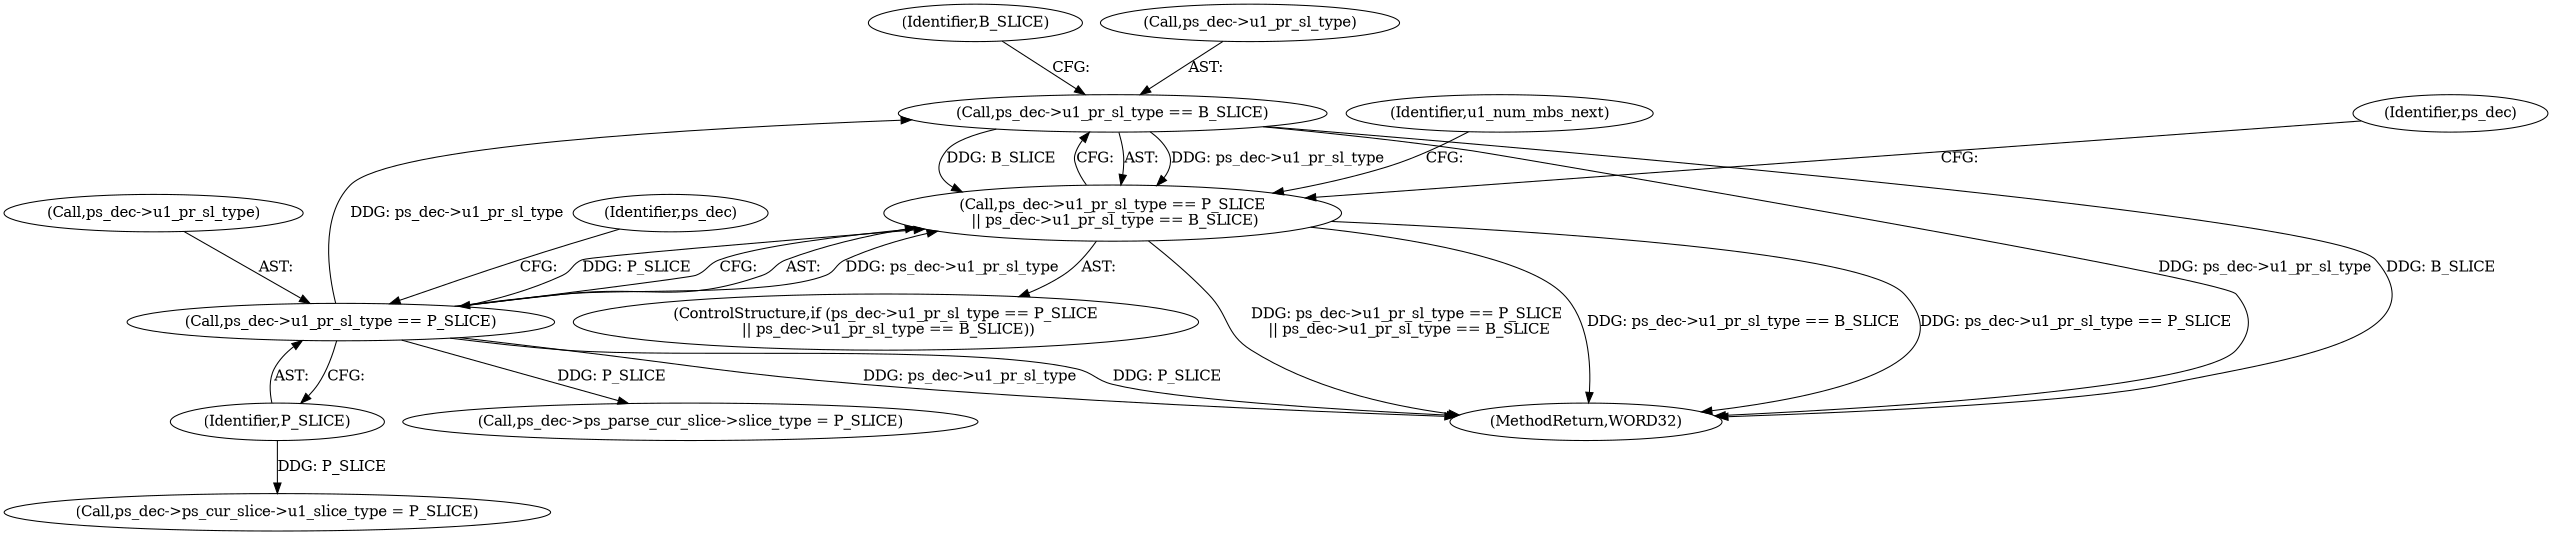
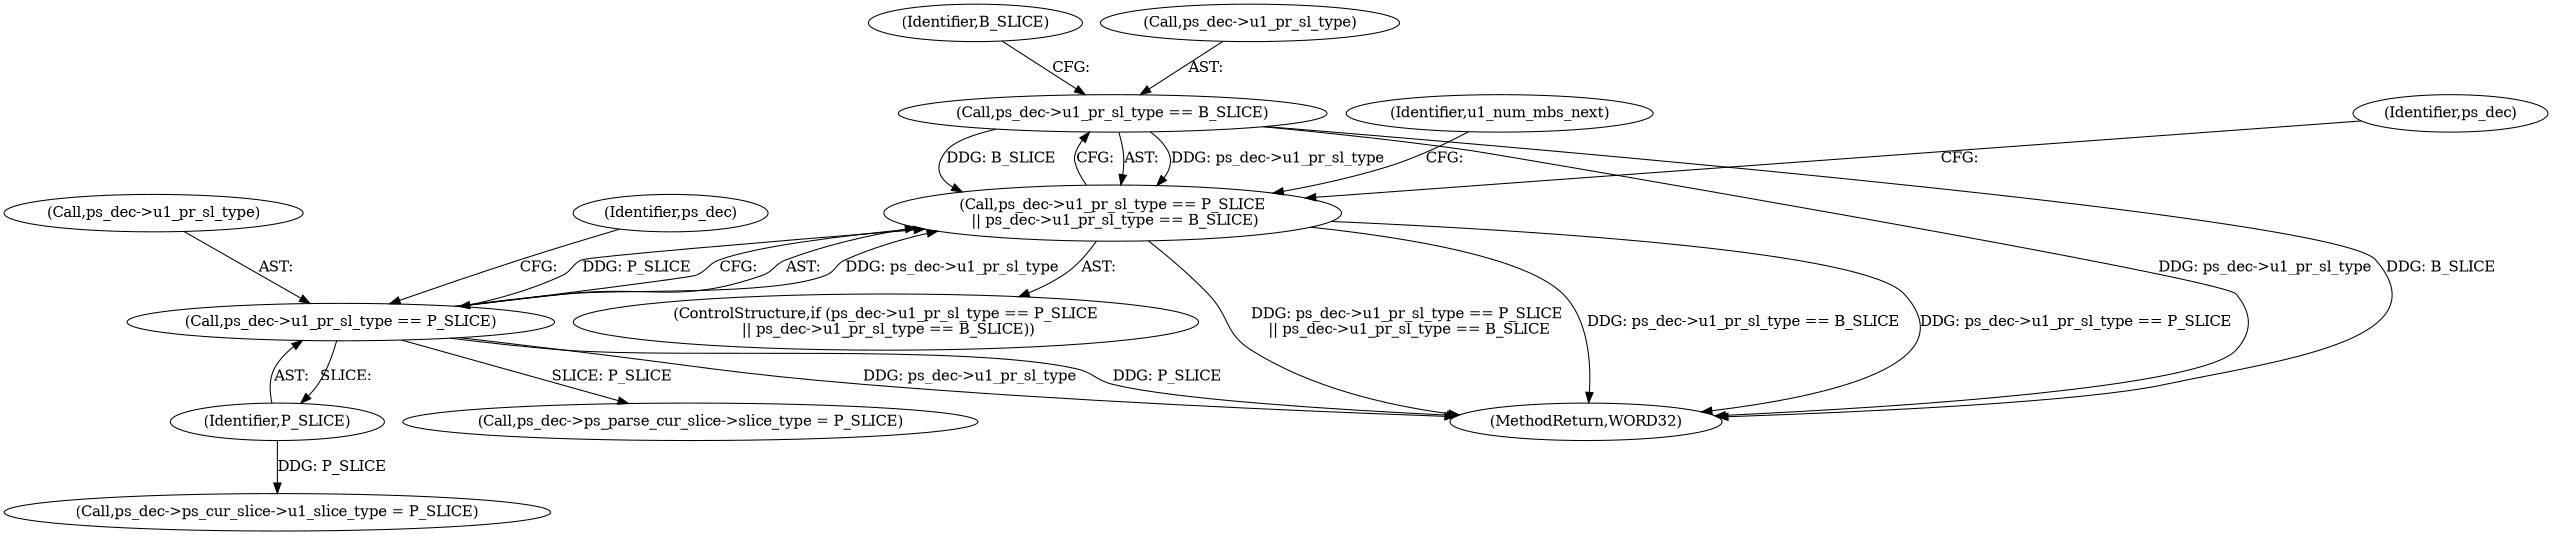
edge "(Call,ps_dec->u1_pr_sl_type == P_SLICE)" -> "(Call,ps_dec->u1_pr_sl_type == B_SLICE)": removed, label "DDG: ps_dec->u1_pr_sl_type"
edge "(Call,ps_dec->u1_pr_sl_type == P_SLICE)" -> "(Identifier,P_SLICE)": label "CFG: " -> "SLICE: "
edge "(Call,ps_dec->u1_pr_sl_type == P_SLICE)" -> "(Call,ps_dec->ps_parse_cur_slice->slice_type = P_SLICE)": label "DDG: P_SLICE" -> "SLICE: P_SLICE"
